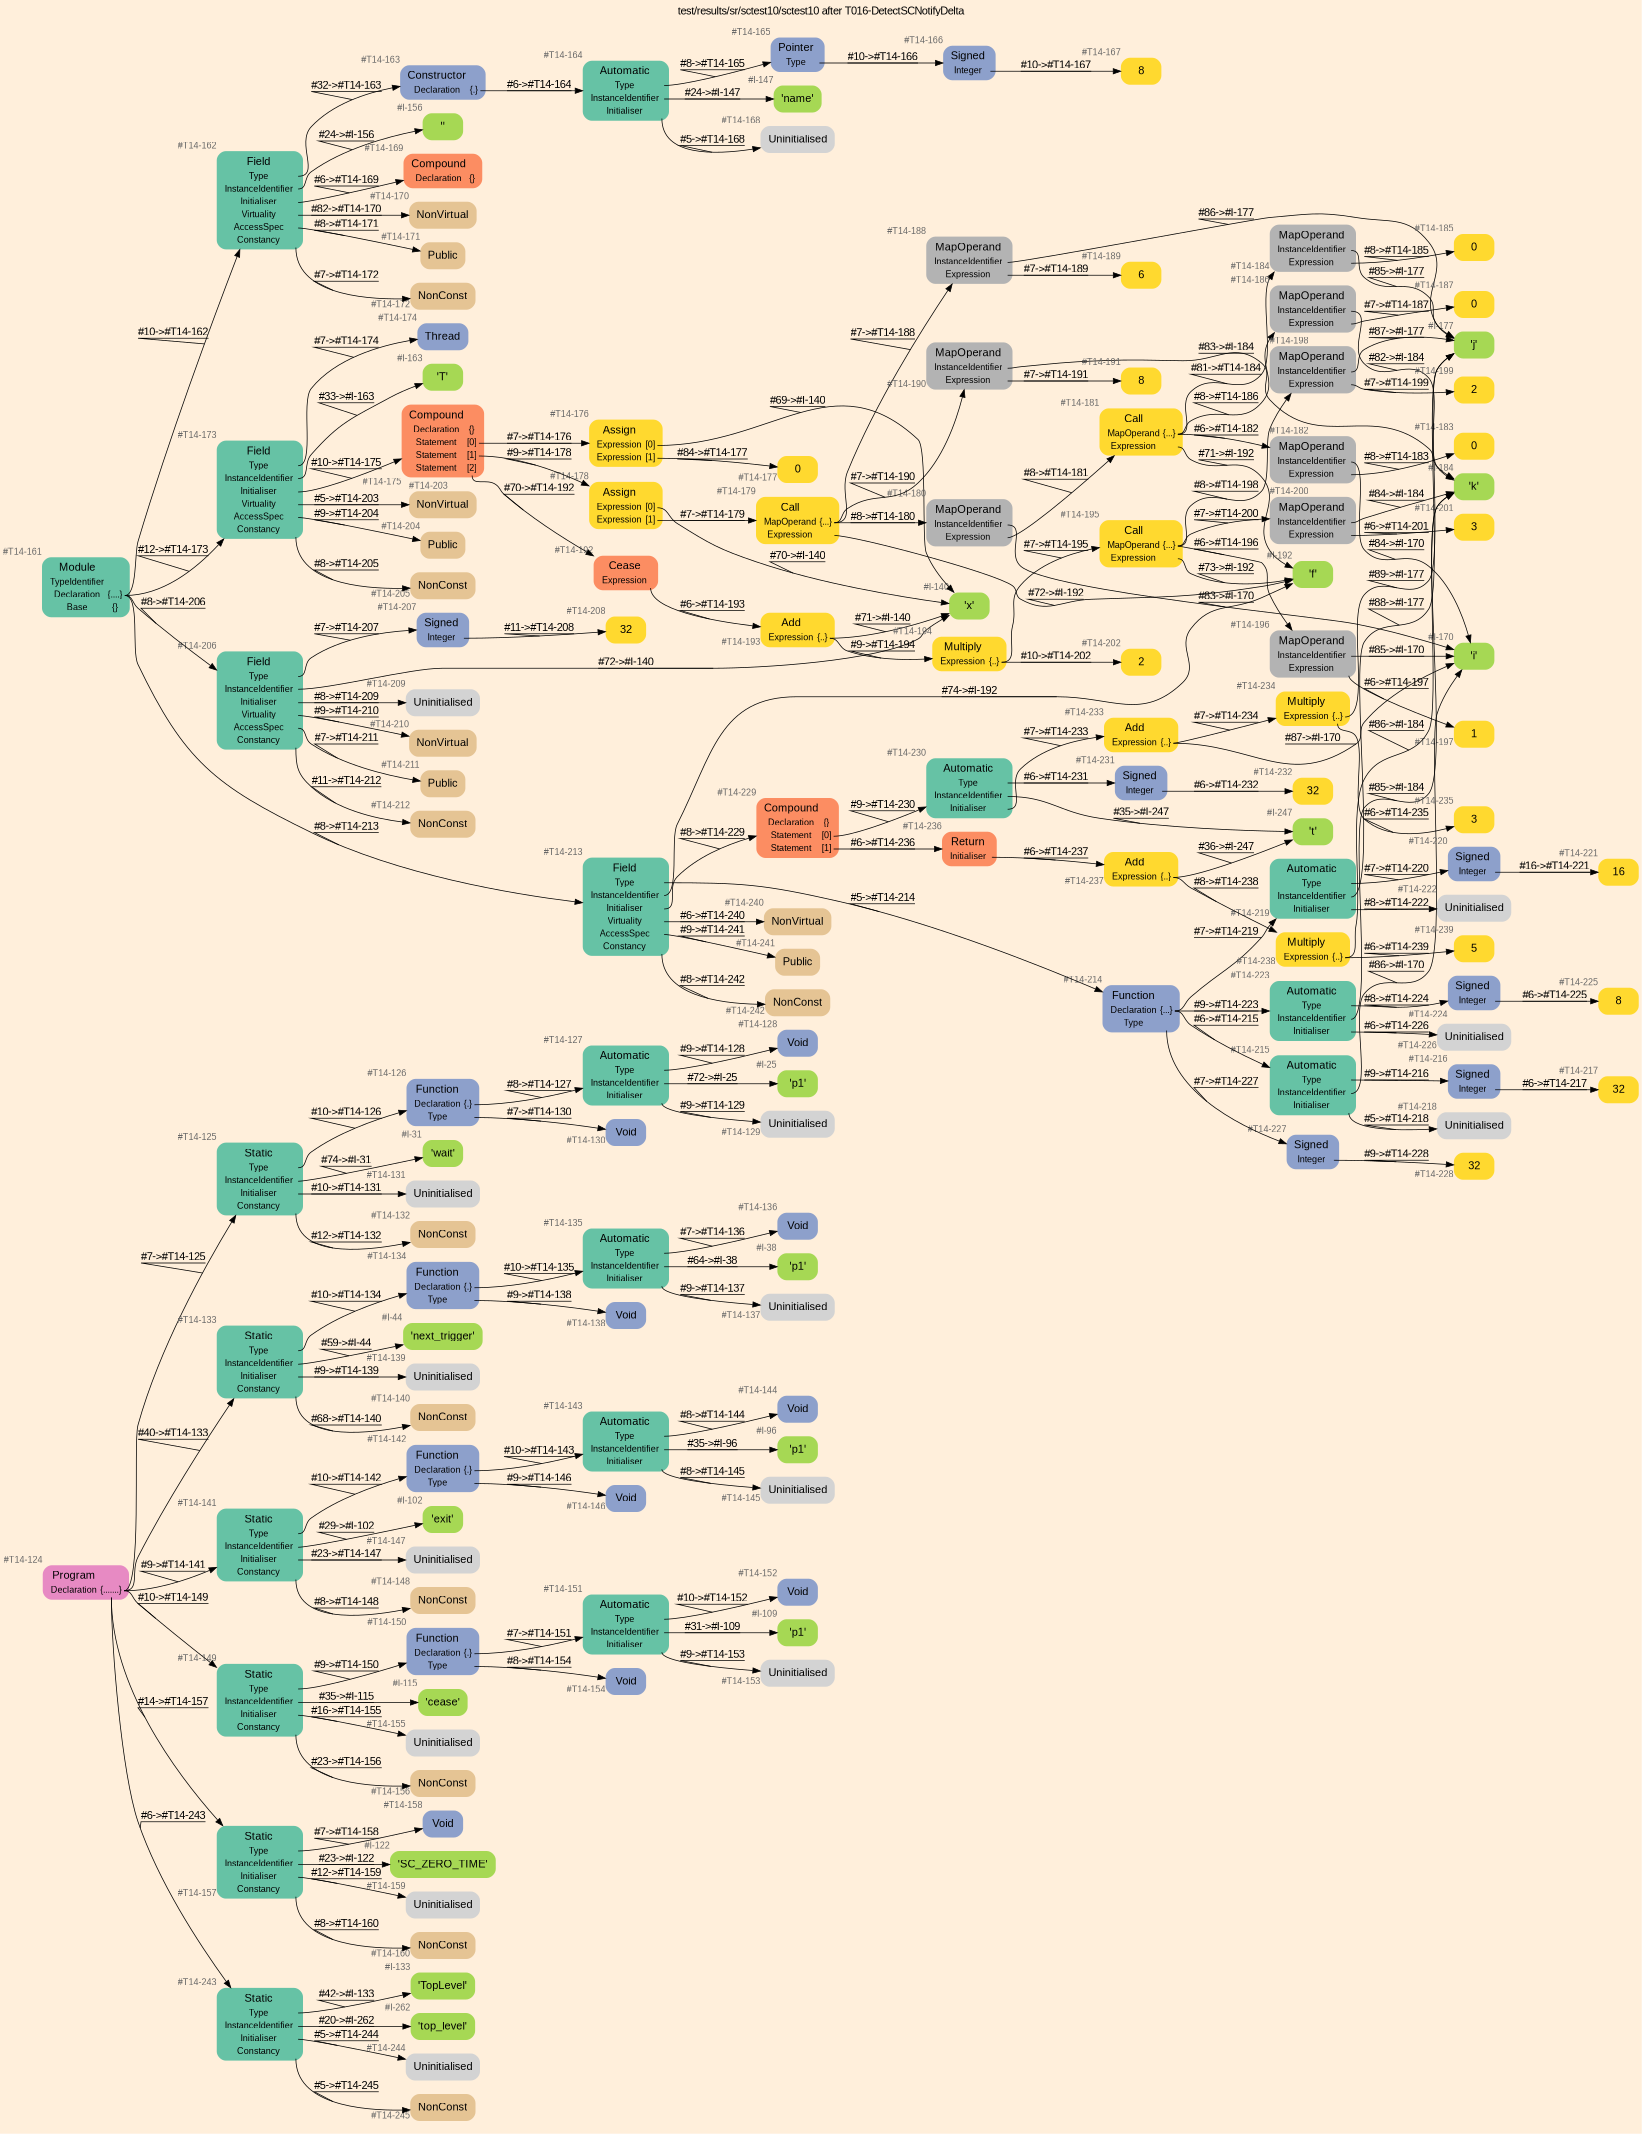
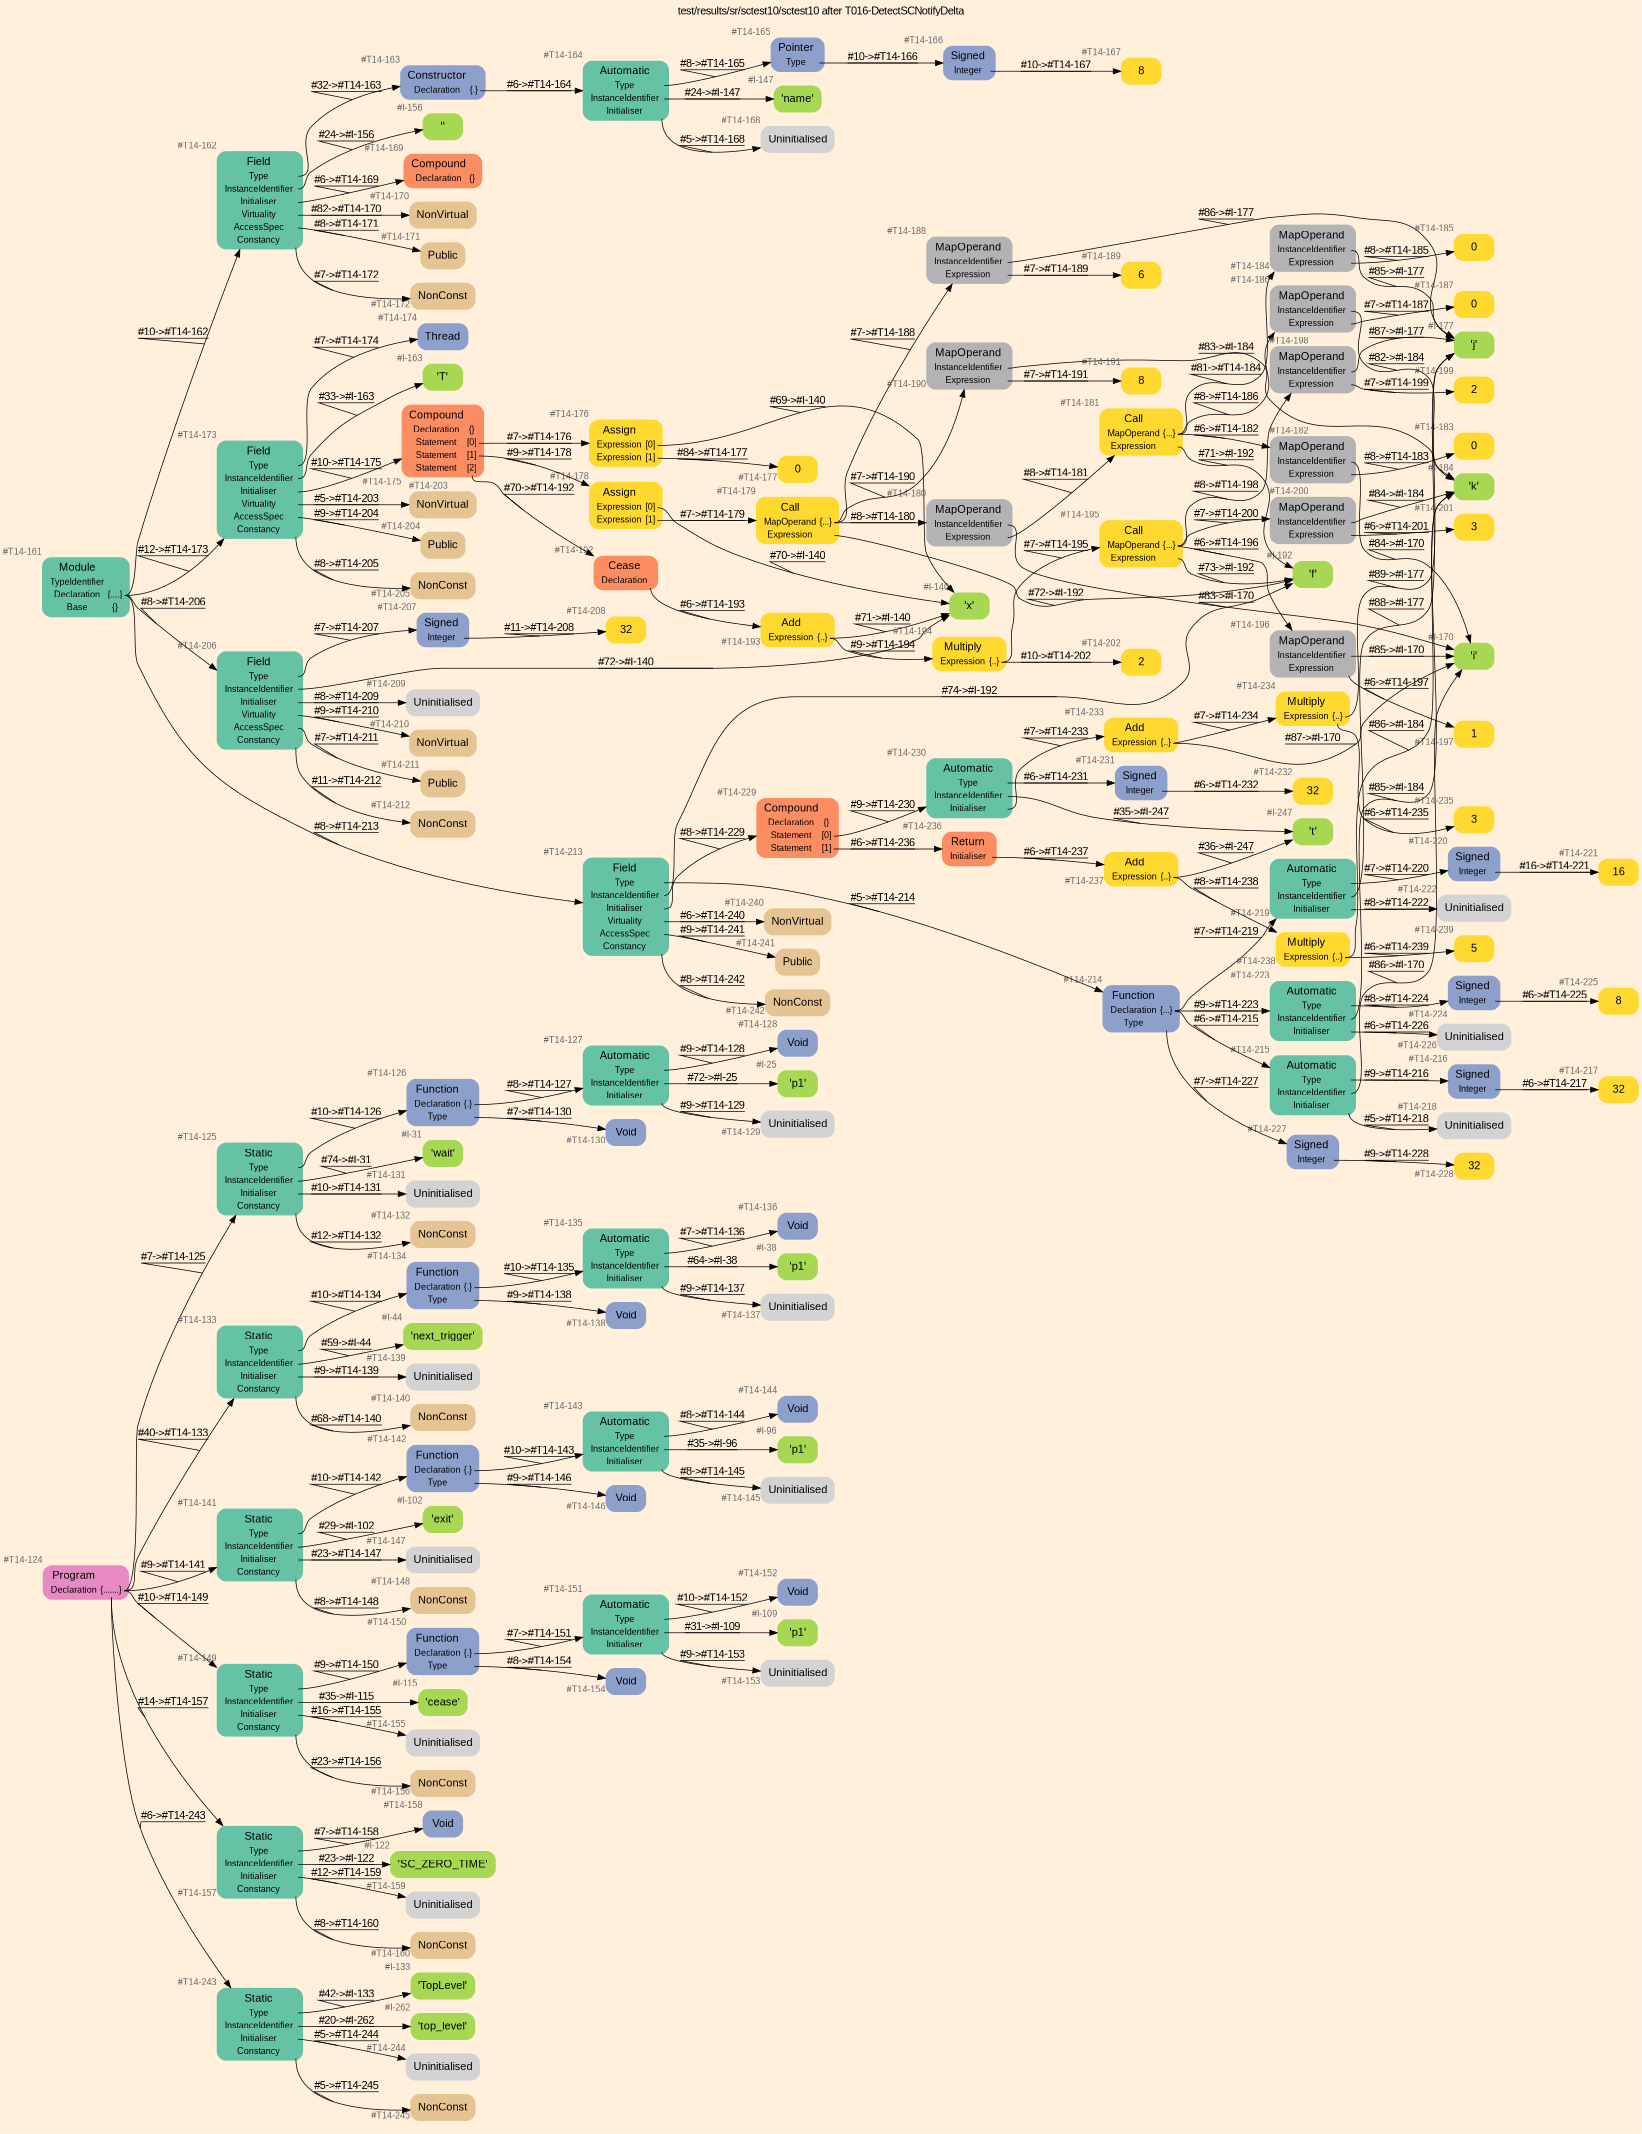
node "Cease": text "Expression" -> "Declaration"
